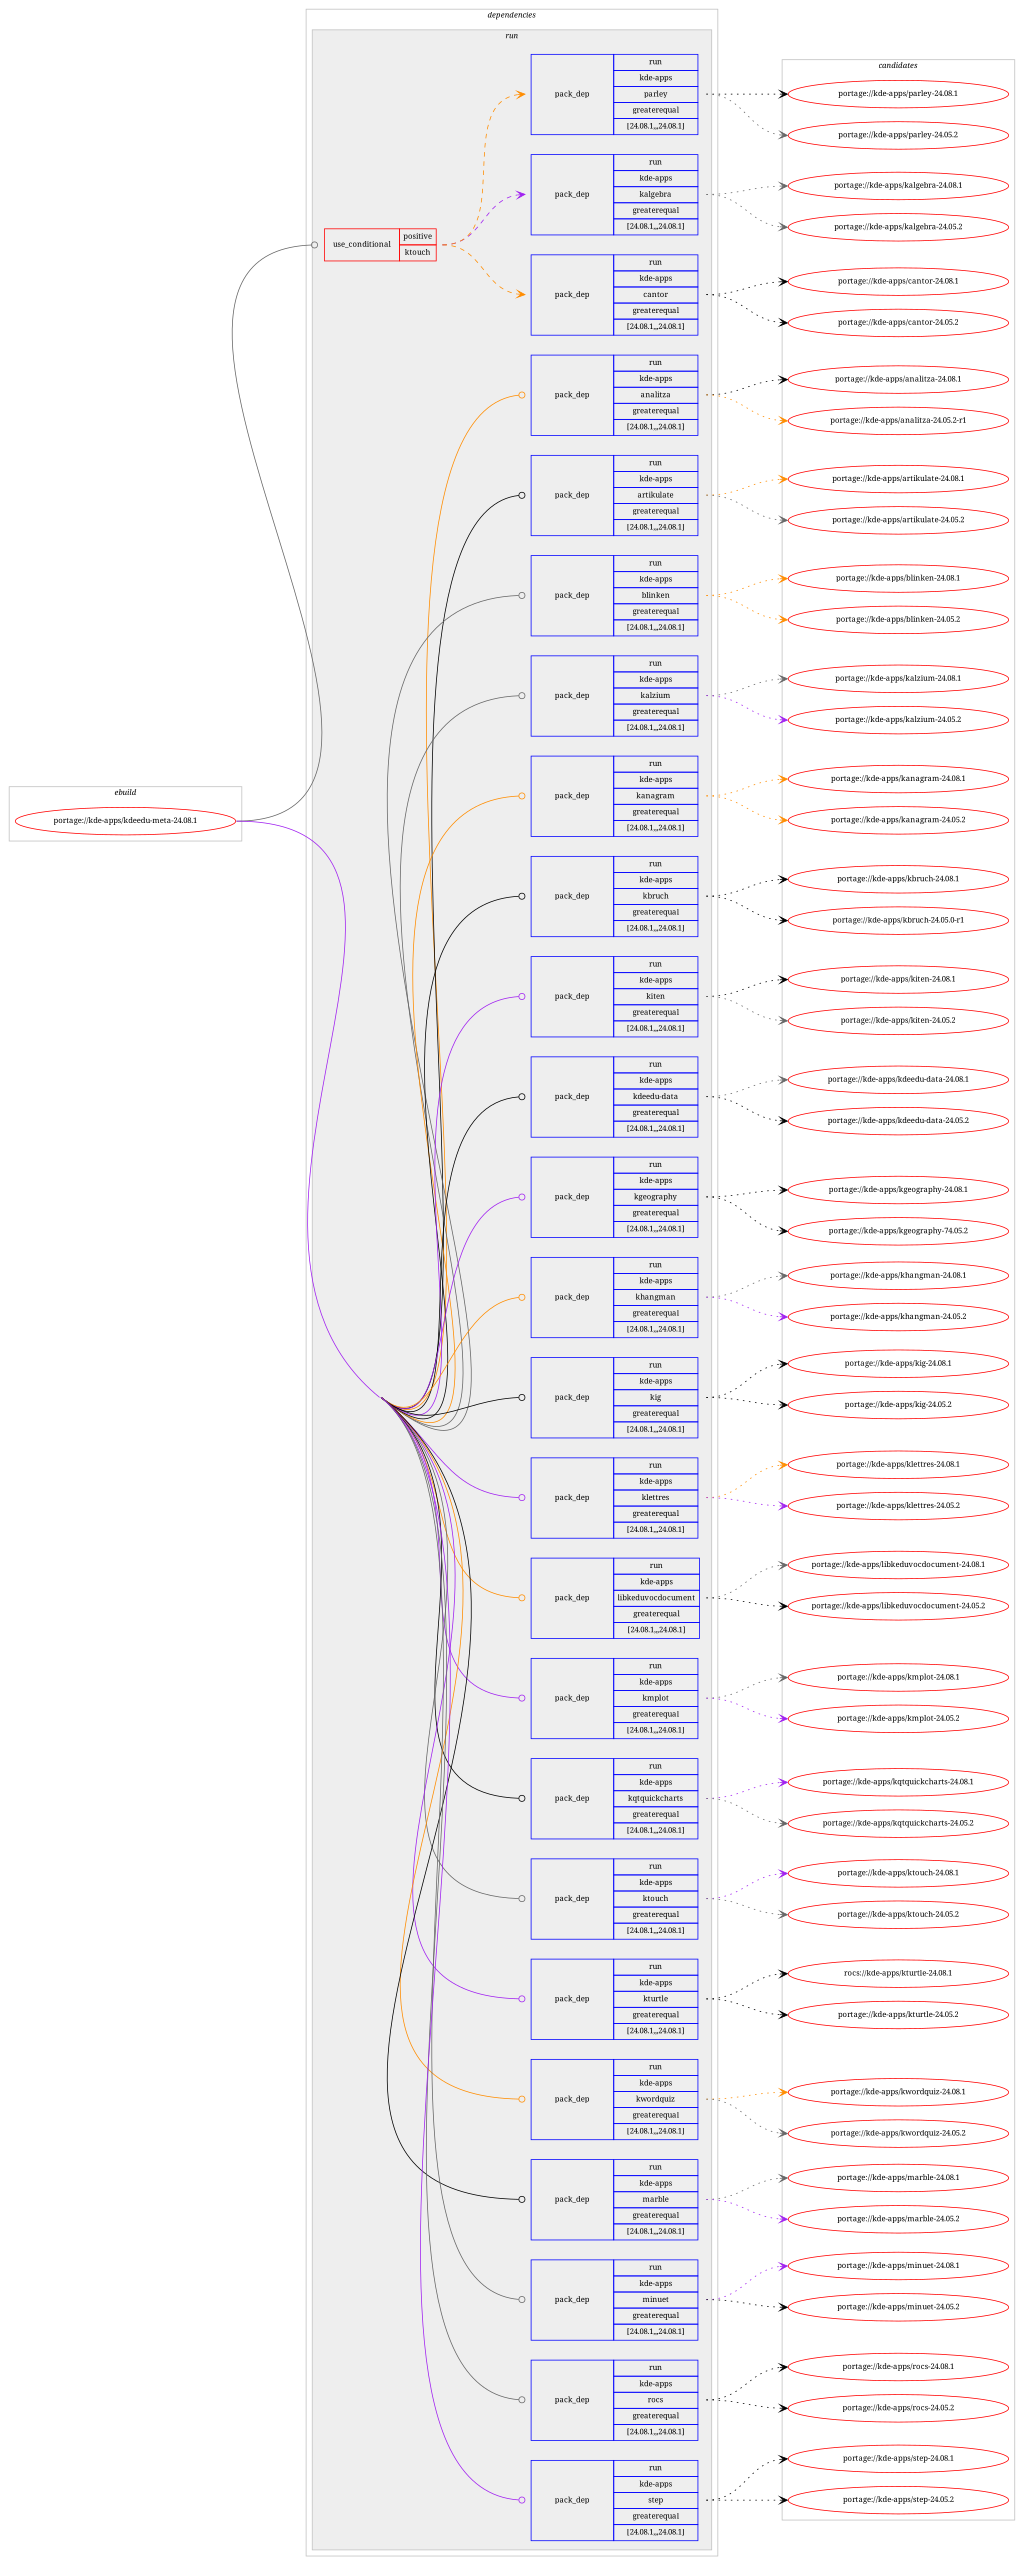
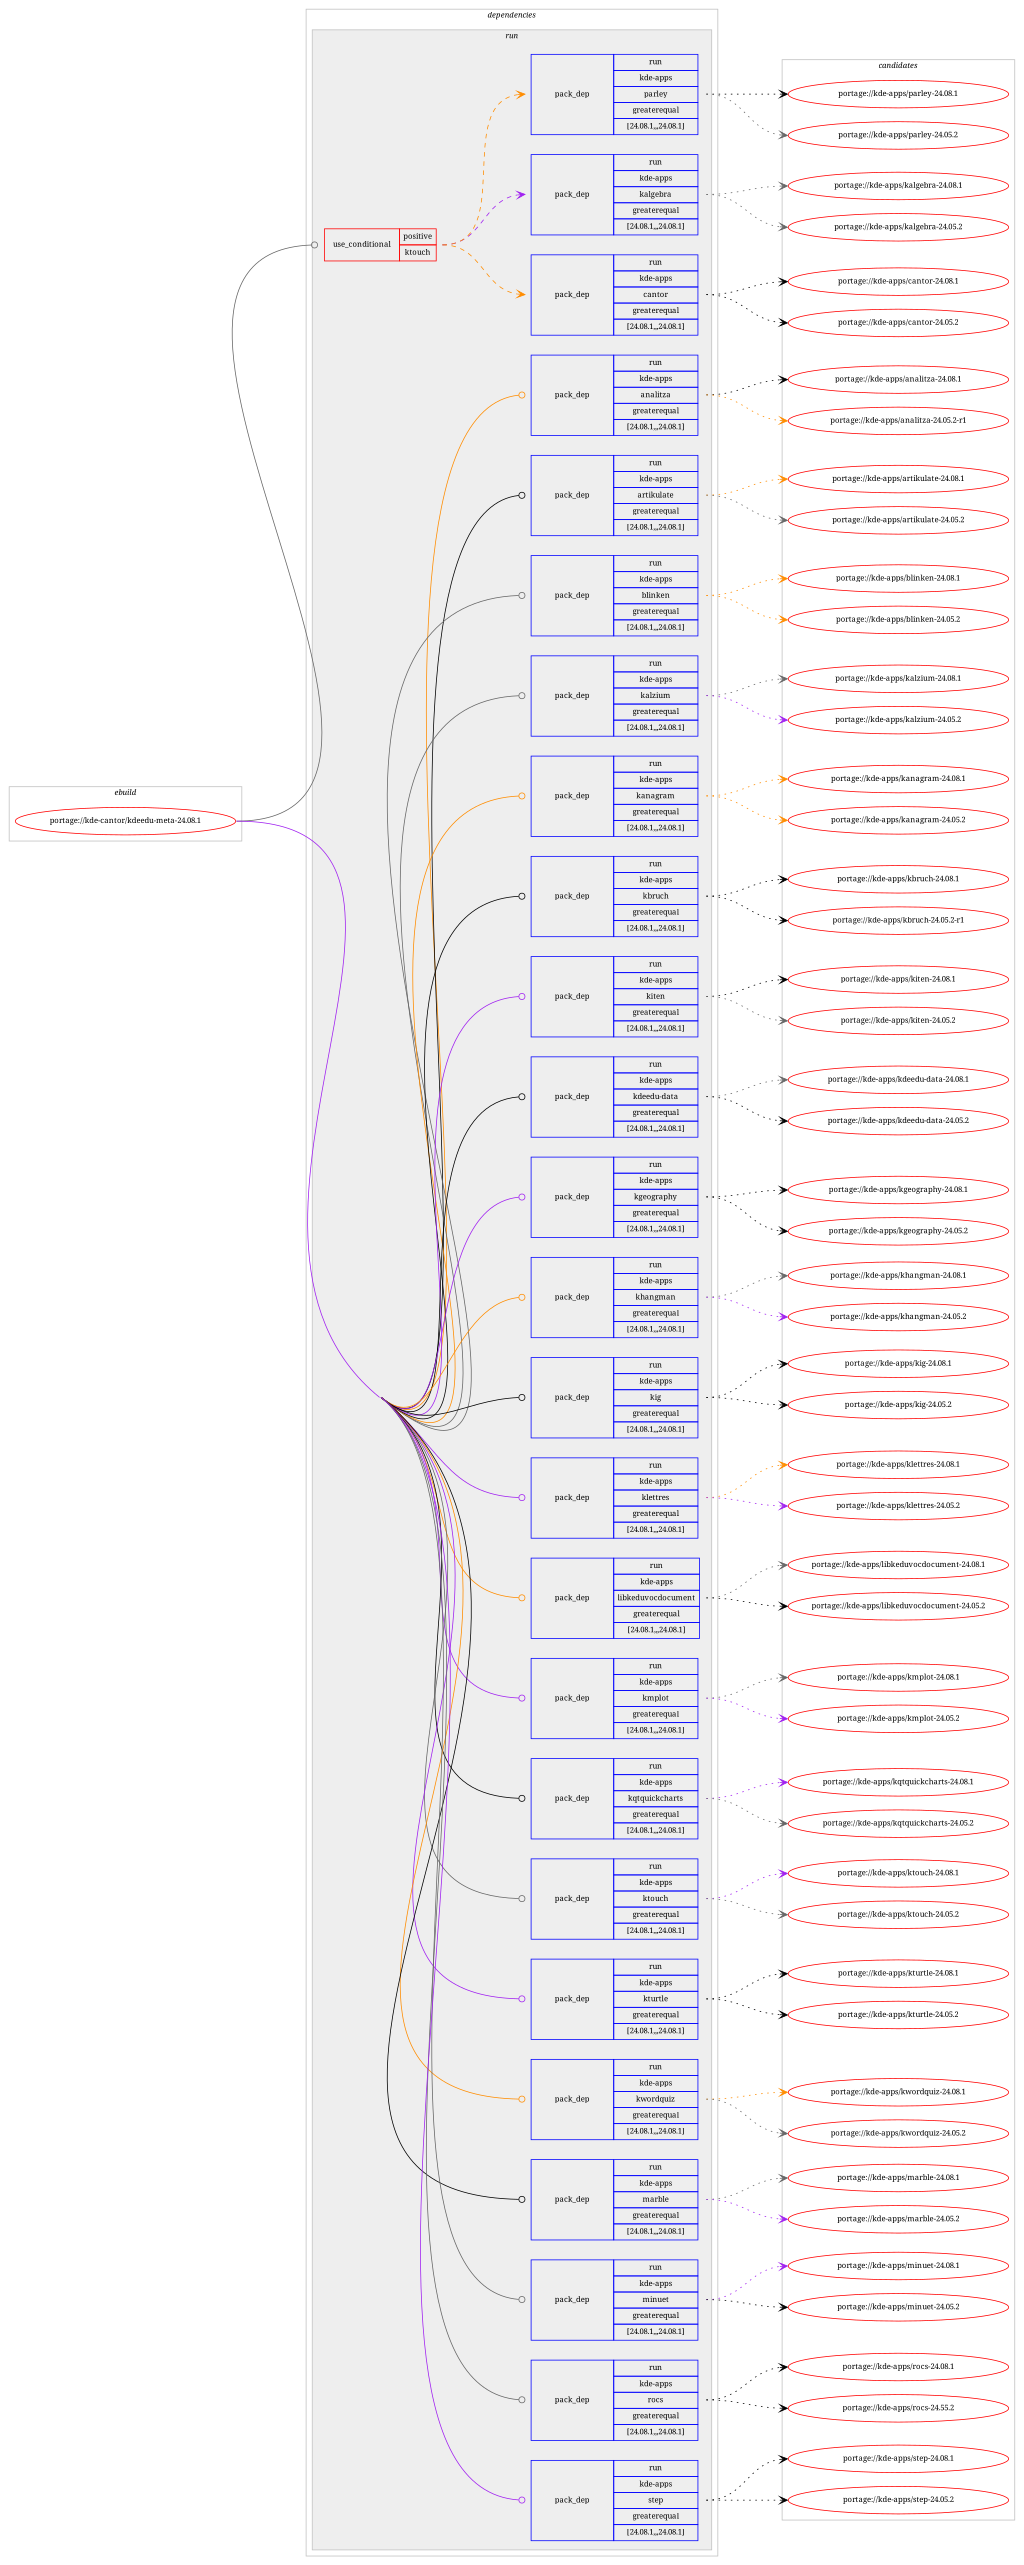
node "portage://kde-apps/kdeedu-meta-24.08.1": label "portage://kde-apps/kdeedu-meta-24.08.1" -> "portage://kde-cantor/kdeedu-meta-24.08.1"
node "portage://kde-apps/kbruch-24.05.0-r1": label "portage://kde-apps/kbruch-24.05.0-r1" -> "portage://kde-apps/kbruch-24.05.2-r1"
node "portage://kde-apps/kgeography-74.05.2": label "portage://kde-apps/kgeography-74.05.2" -> "portage://kde-apps/kgeography-24.05.2"
node "rocs://kde-apps/kturtle-24.08.1": label "rocs://kde-apps/kturtle-24.08.1" -> "portage://kde-apps/kturtle-24.08.1"
node "portage://kde-apps/rocs-24.05.2": label "portage://kde-apps/rocs-24.05.2" -> "portage://kde-apps/rocs-24.55.2"
